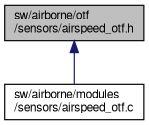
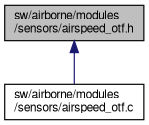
node "sw/airborne/otf /sensors/airspeed_otf.h": label "sw/airborne/otf /sensors/airspeed_otf.h" -> "sw/airborne/modules /sensors/airspeed_otf.h"
